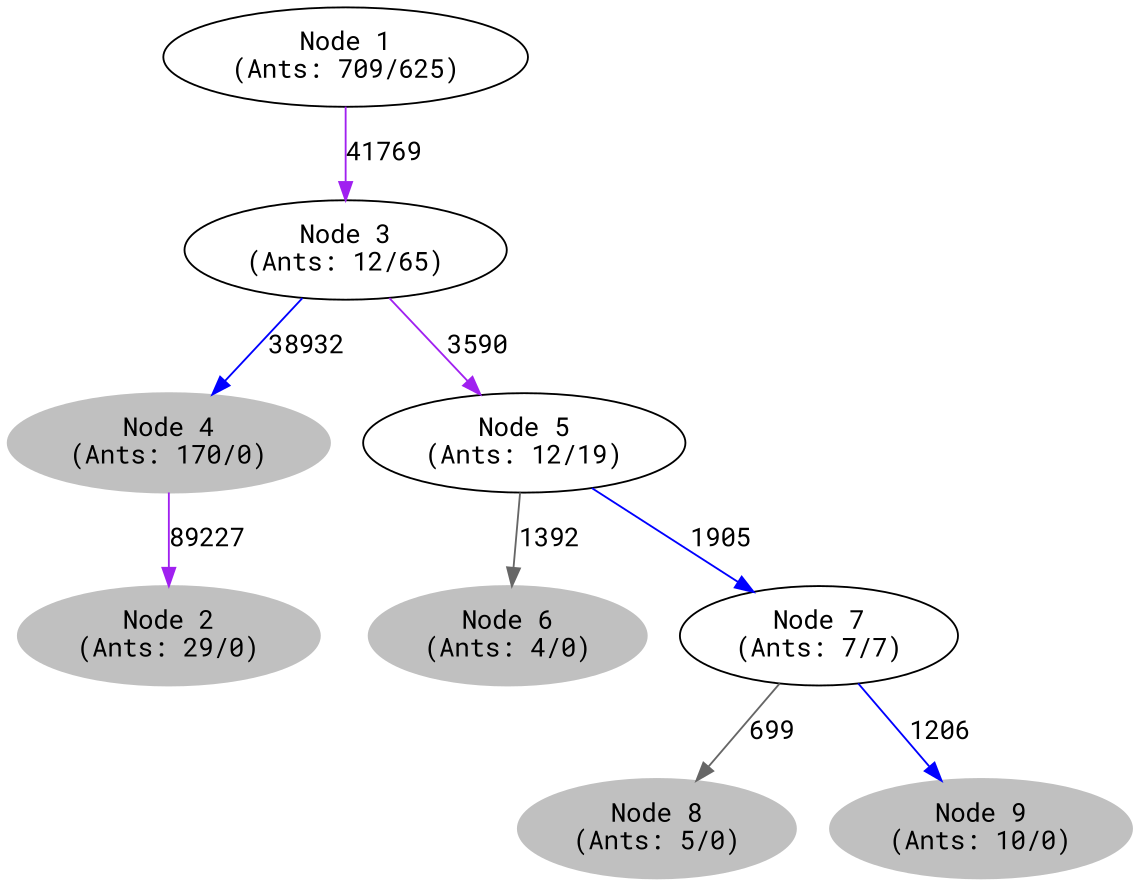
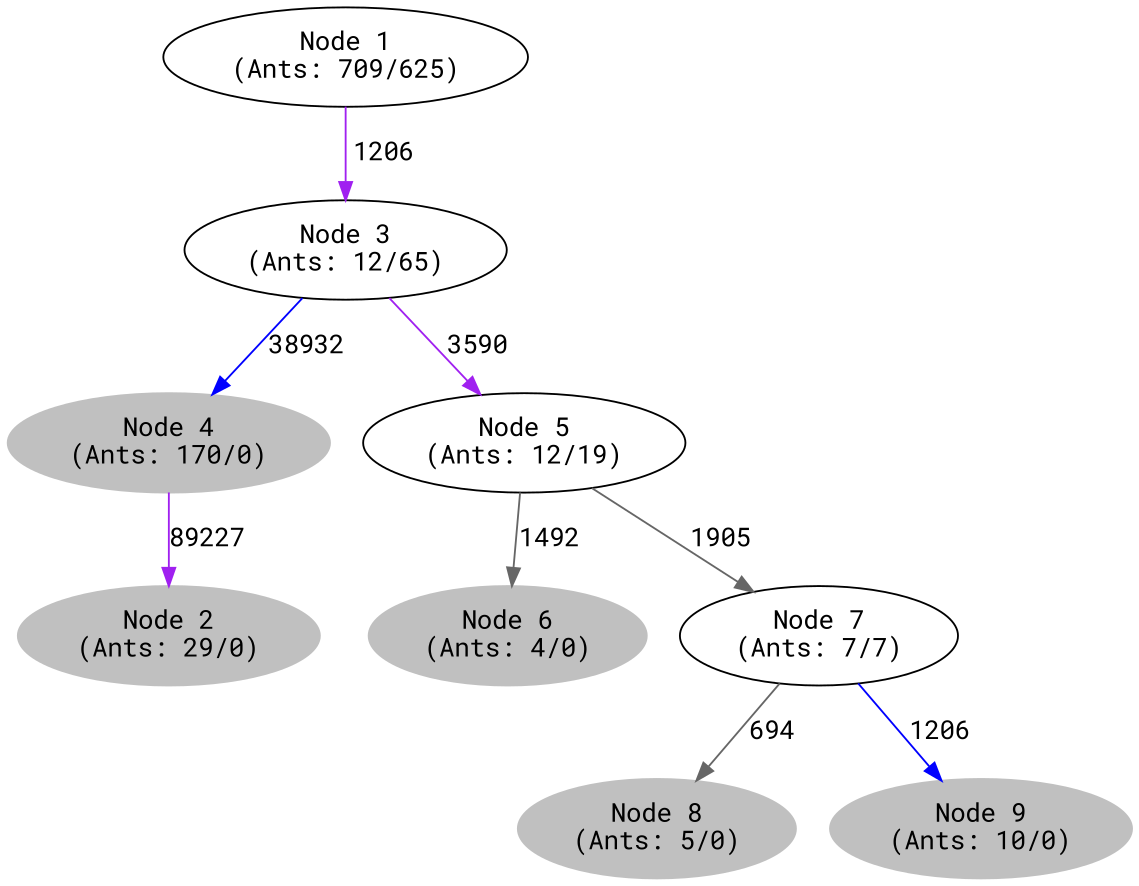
edge "Node 1 (Ants: 709/625)" -> "Node 3 (Ants: 12/65)": label "41769" -> "1206"
edge "Node 5 (Ants: 12/19)" -> "Node 7 (Ants: 7/7)": color blue -> gray40
edge "Node 5 (Ants: 12/19)" -> "Node 6 (Ants: 4/0)": label "1392" -> "1492"
edge "Node 7 (Ants: 7/7)" -> "Node 8 (Ants: 5/0)": label "699" -> "694"
